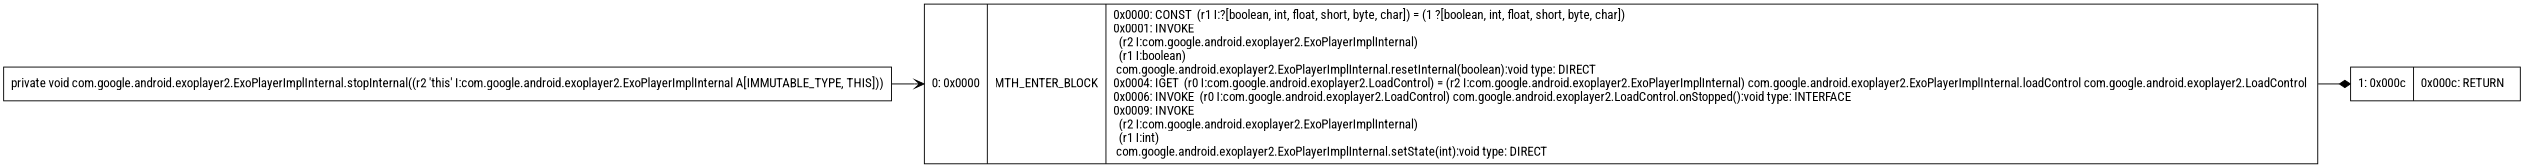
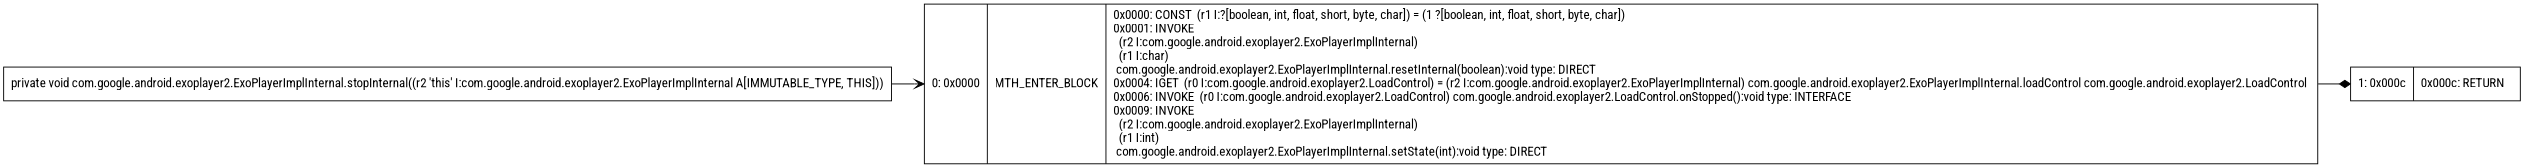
node "0: 0x0000": text "(r1 I:boolean)" -> "(r1 I:char)"
